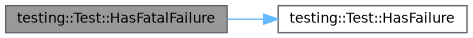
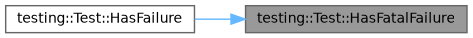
edge "testing::Test::HasFatalFailure" -> "testing::Test::HasFailure": reversed
